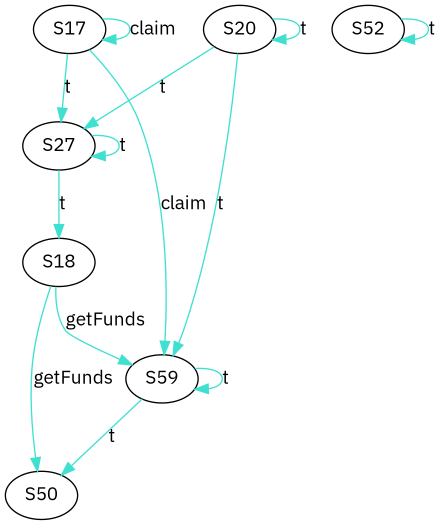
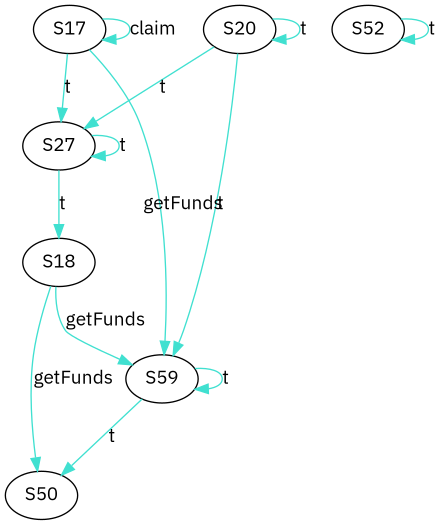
edge "S17" -> "S59": label "claim" -> "getFunds"
